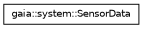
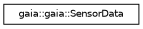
node "gaia::system::SensorData": label "gaia::system::SensorData" -> "gaia::gaia::SensorData"
